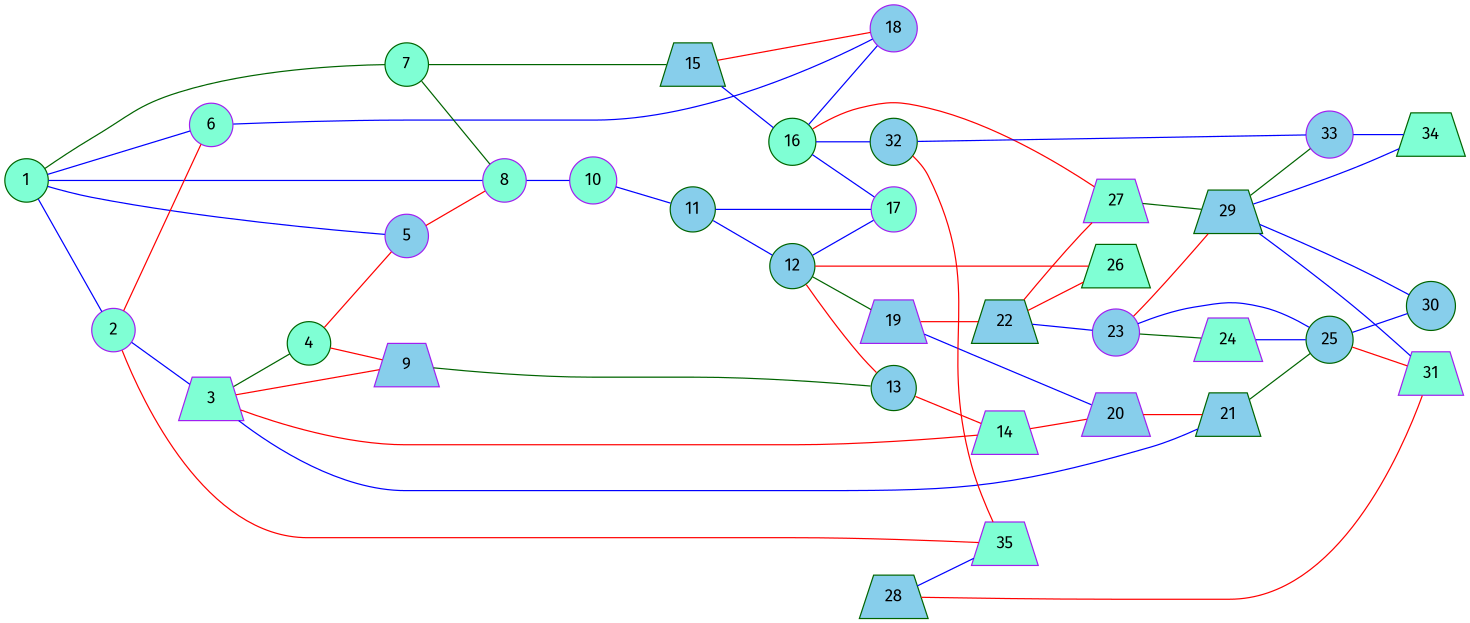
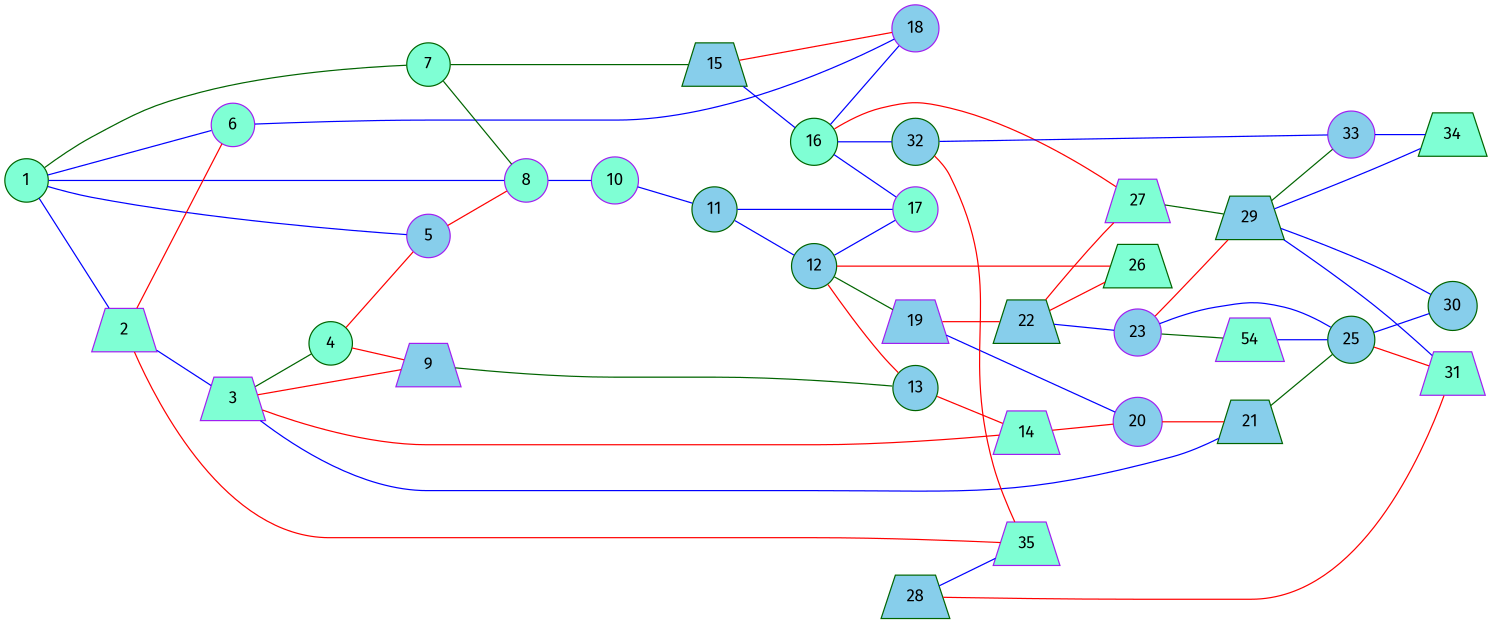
node "2": shape circle -> trapezium
node "24": label "24" -> "54"
node "20": shape trapezium -> circle
